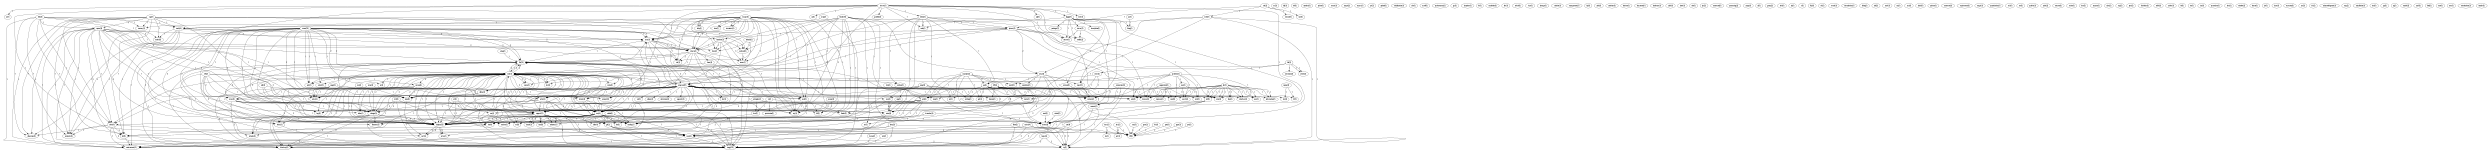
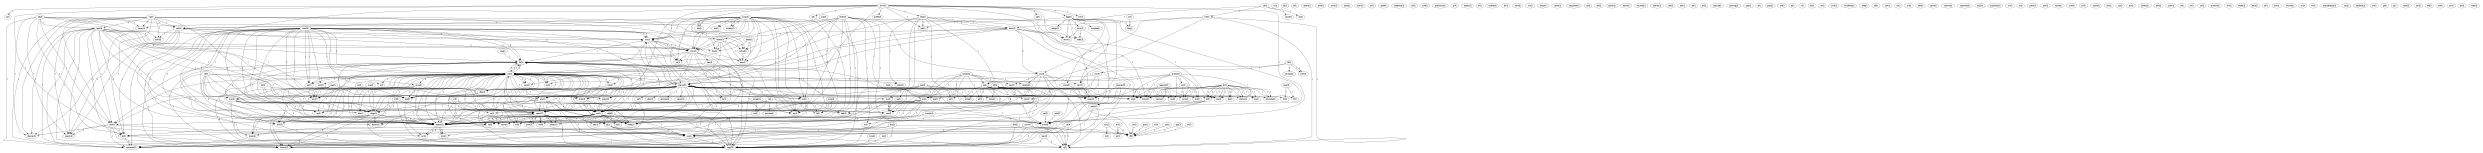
node "introduction(3)": label "introduction(3)" -> "see(3)"
